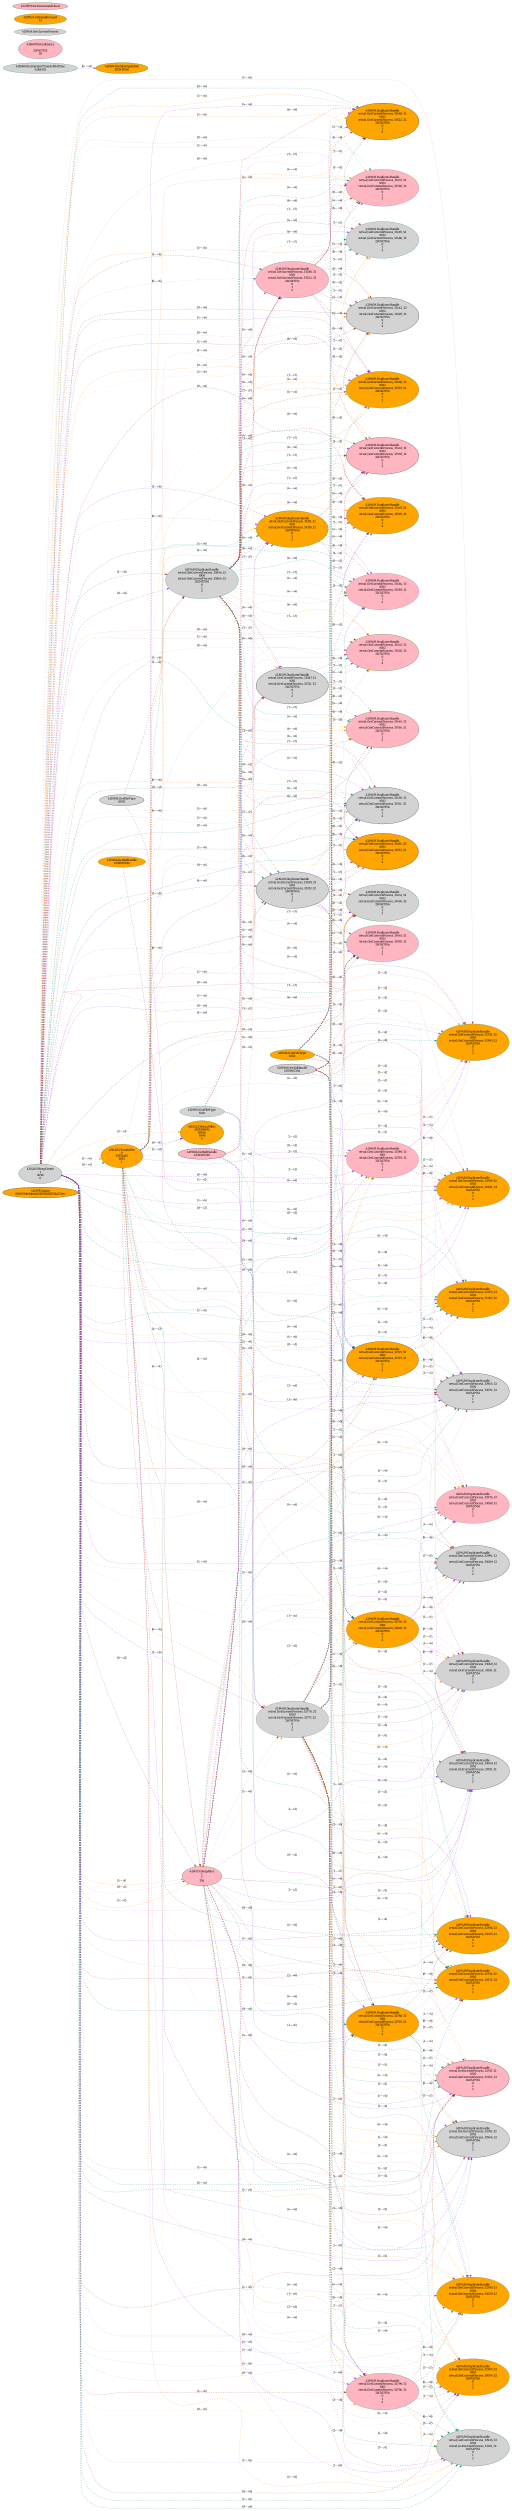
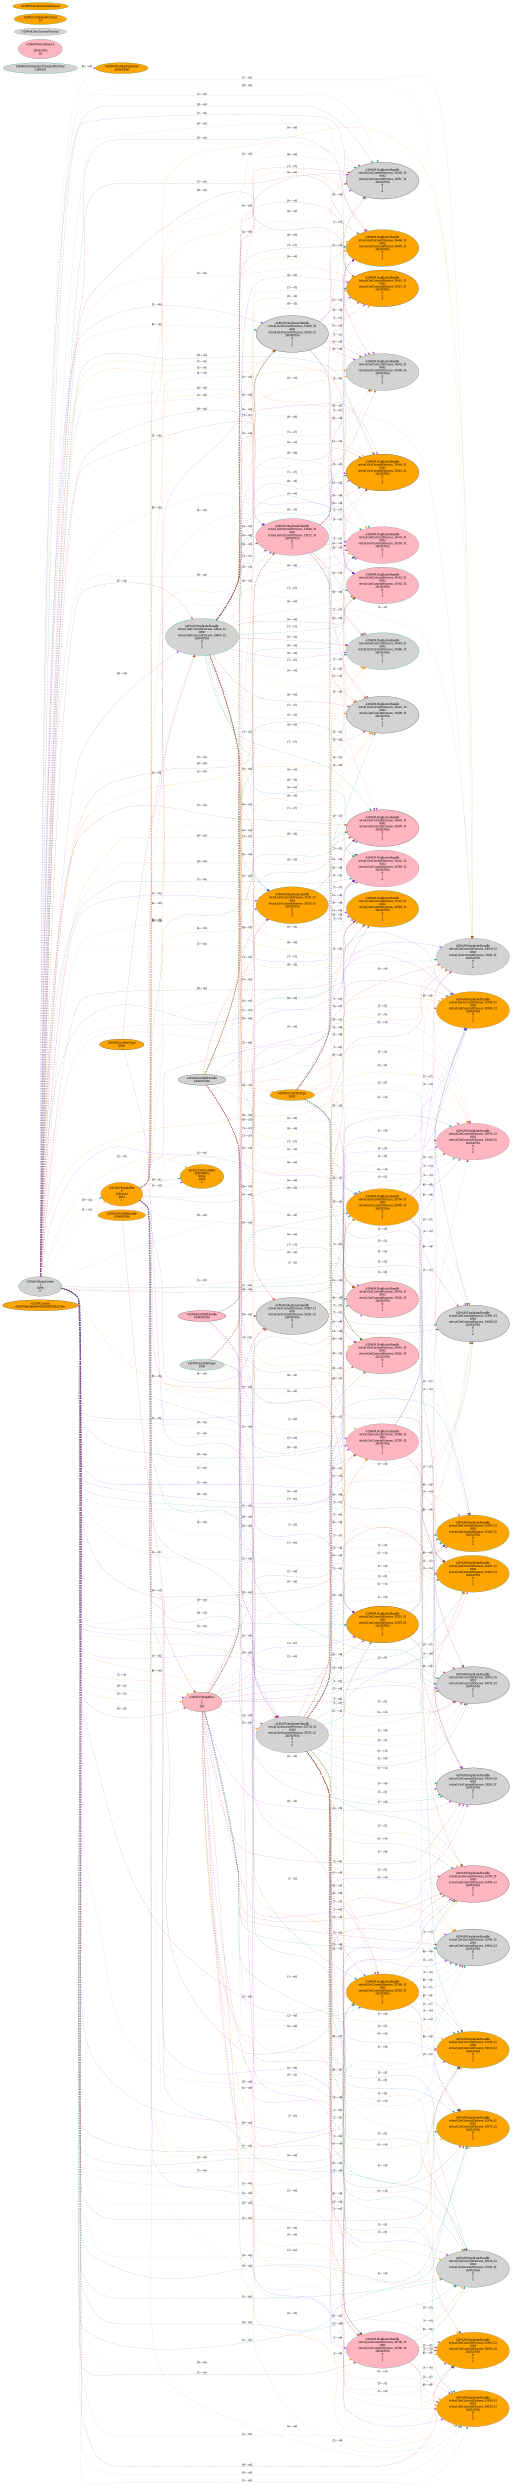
node "4220059.GetCommandLineA": fillcolor lightpink -> orange
node "4219392.GetFileType 1000": fillcolor lightgrey -> orange
edge "4219368.GetStdHandle 4294967284" -> "4219392.GetFileType 1002": added, label "(0-->1)"
